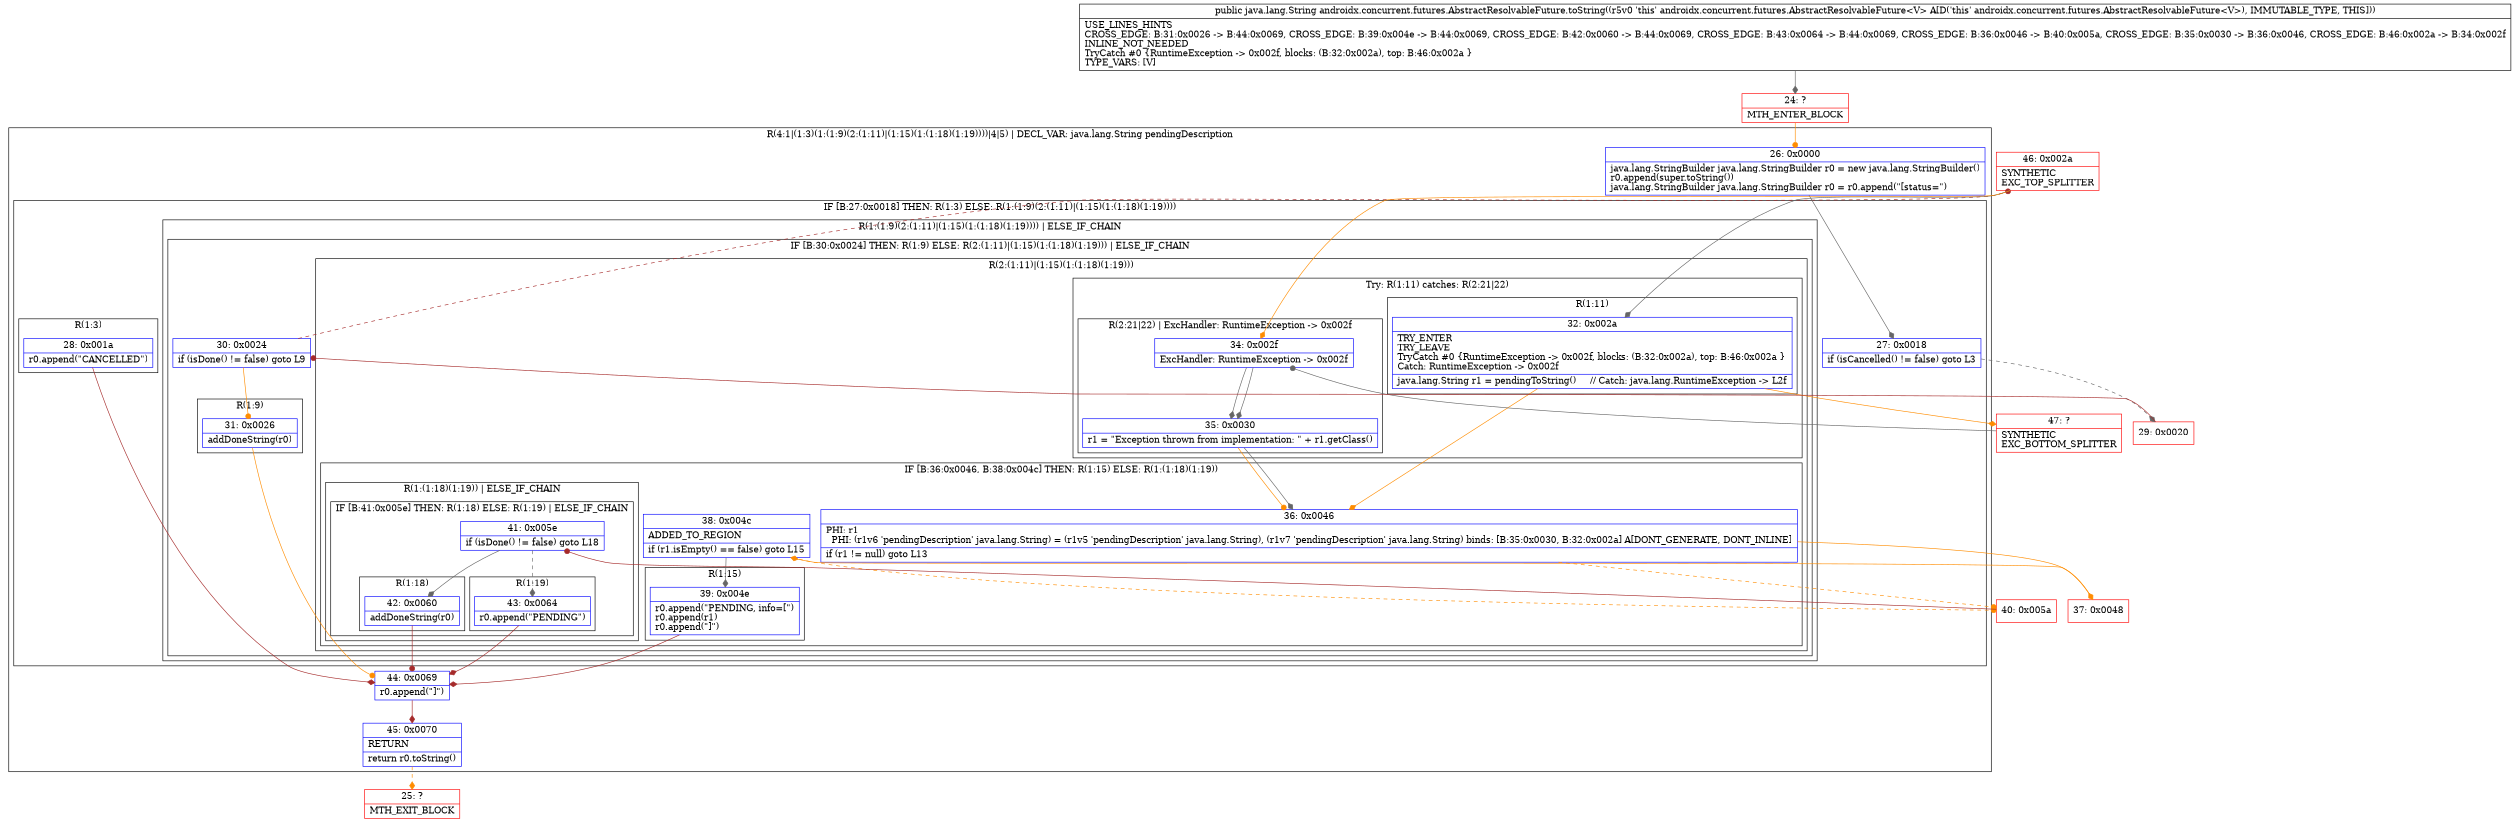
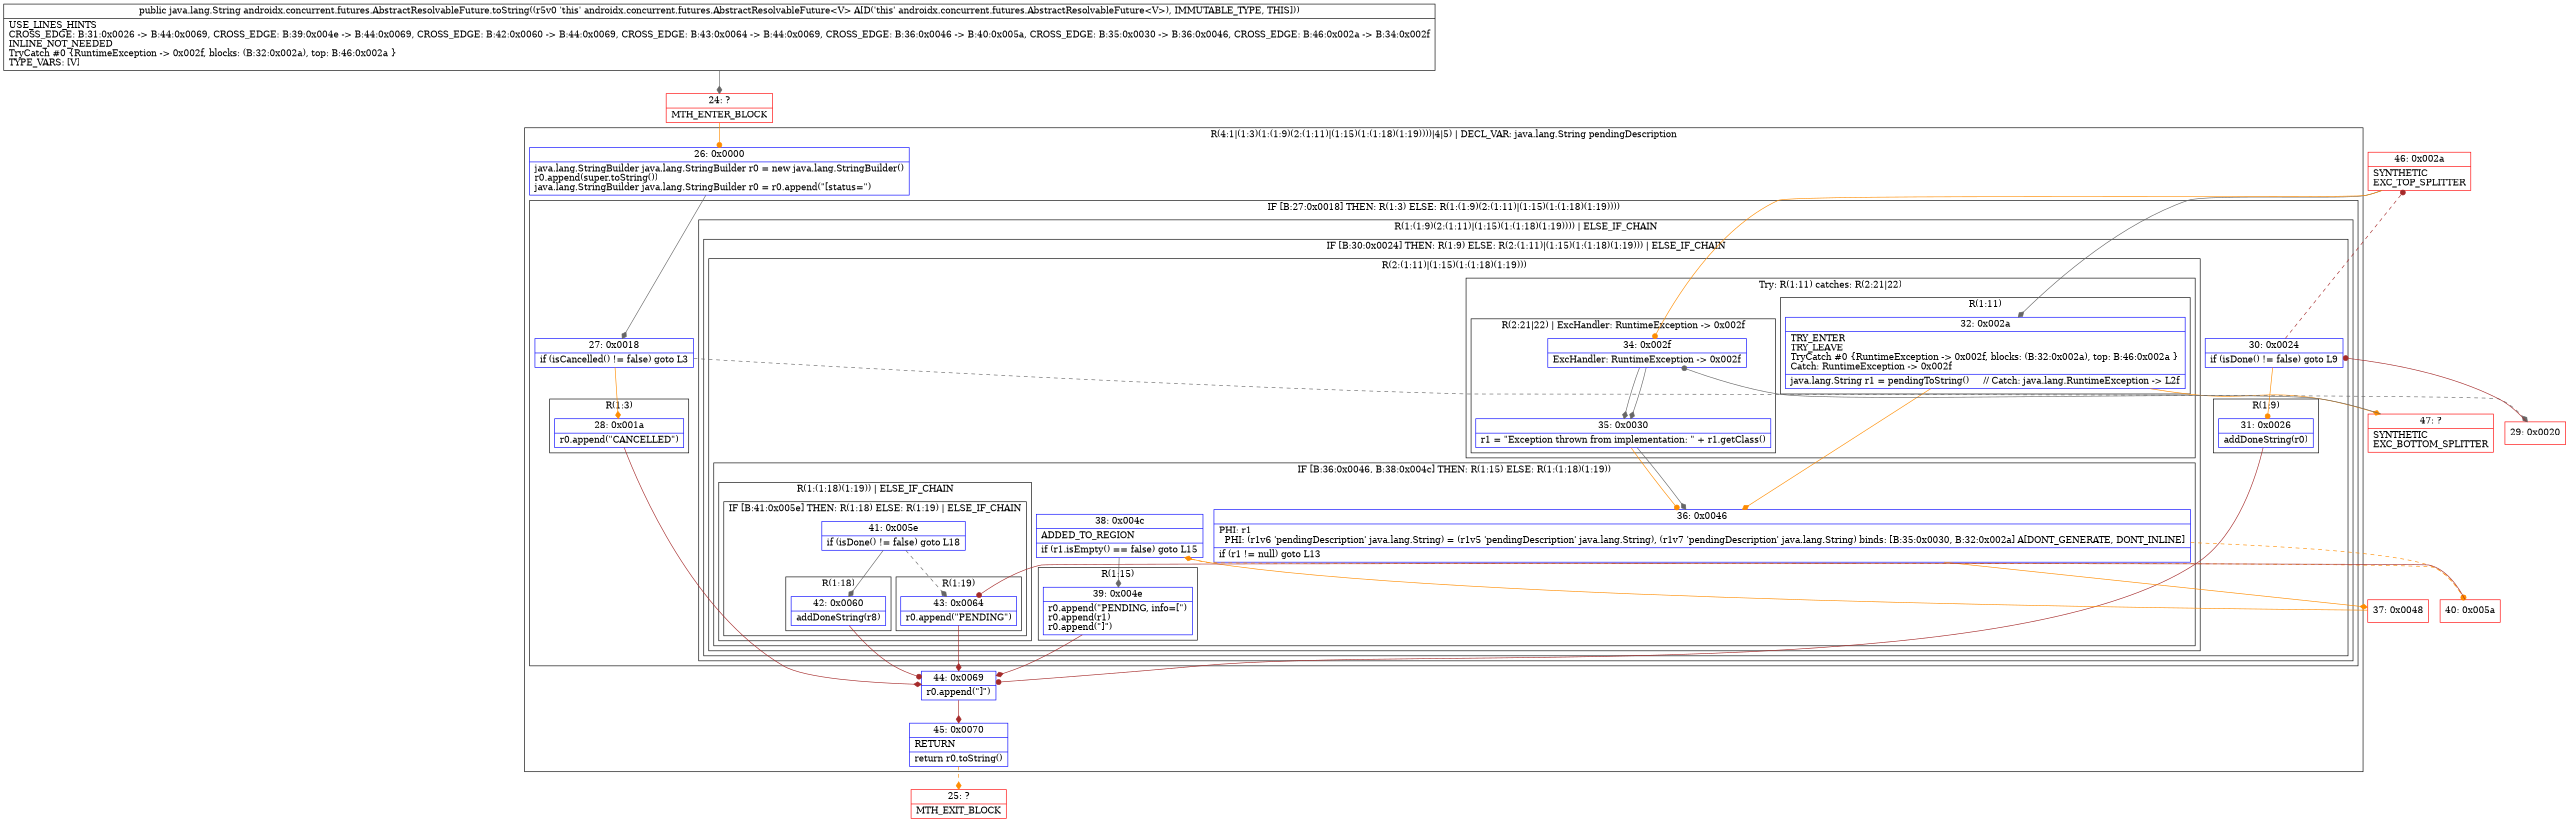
edge "46: 0x002a" -> "34: 0x002f": arrowhead diamond -> dot
edge "27: 0x0018" -> "28: 0x001a": added
edge "31: 0x0026" -> "44: 0x0069": color darkorange -> brown
edge "40: 0x005a" -> "41: 0x005e": now "40: 0x005a" -> "43: 0x0064"
node "42: 0x0060": text "addDoneString(r0)" -> "addDoneString(r8)"
